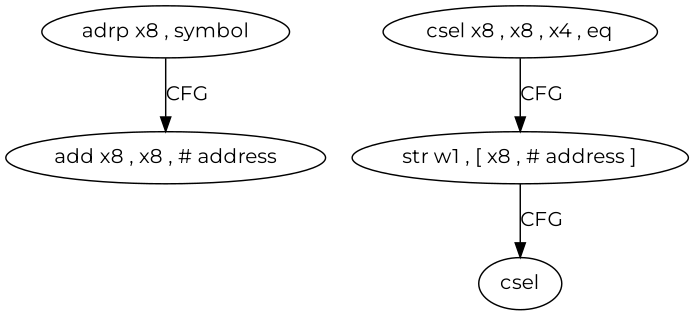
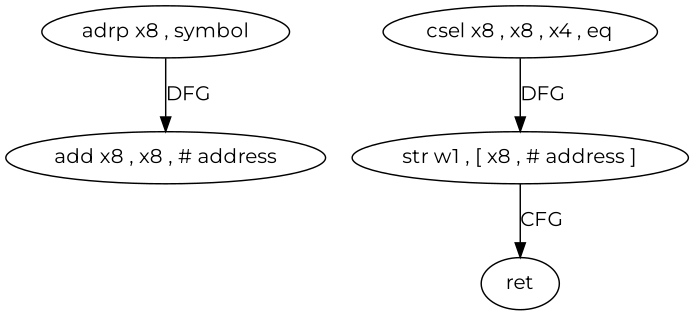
edge "adrp x8 , symbol" -> "add x8 , x8 , # address": label "CFG" -> "DFG"
edge "csel x8 , x8 , x4 , eq" -> "str w1 , [ x8 , # address ]": label "CFG" -> "DFG"
node "csel": label "csel" -> "ret"
